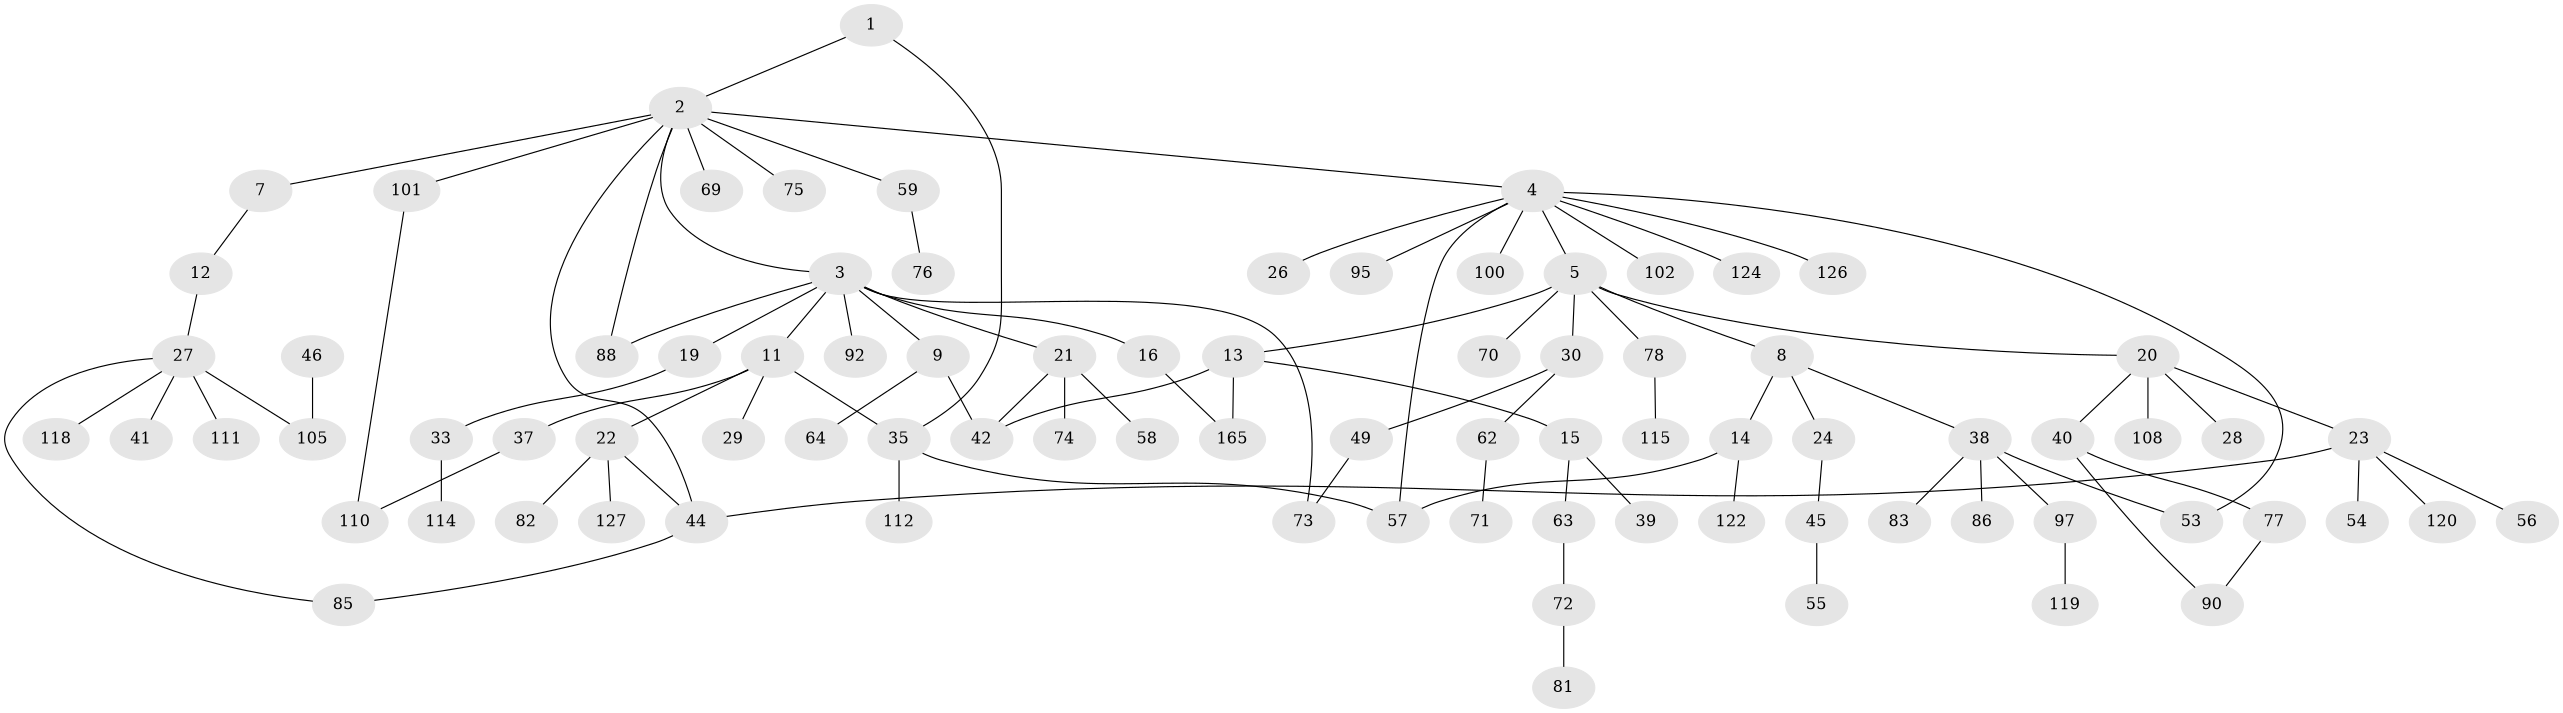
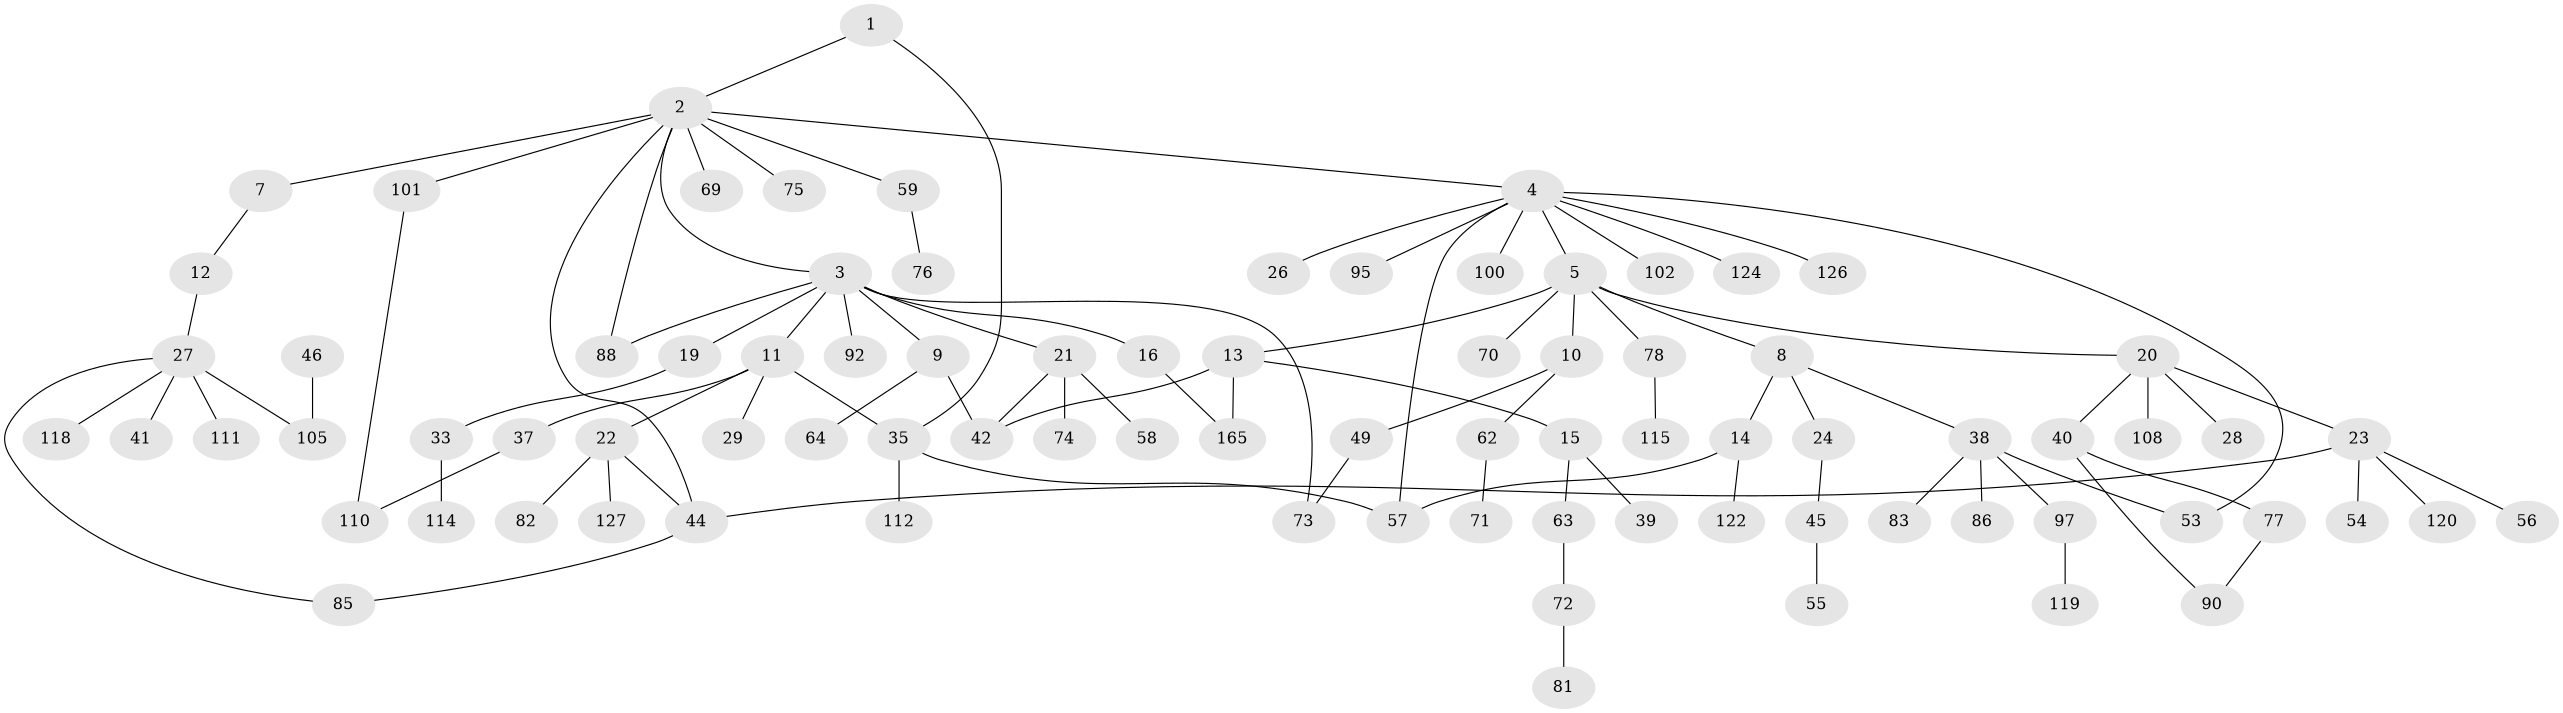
node "30": label "30" -> "10"
